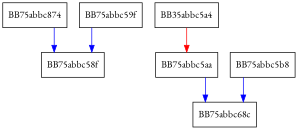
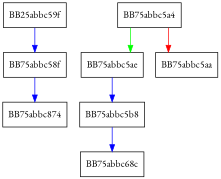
node "BB75abbc59f": label "BB75abbc59f" -> "BB25abbc59f"
node "BB35abbc5a4": label "BB35abbc5a4" -> "BB75abbc5a4"
edge "BB75abbc874" -> "BB75abbc58f": reversed
node "BB75abbc5ae": added
edge "BB75abbc5aa" -> "BB75abbc68c": removed
